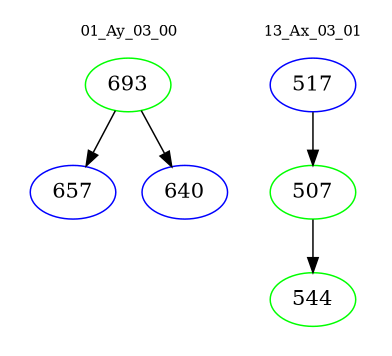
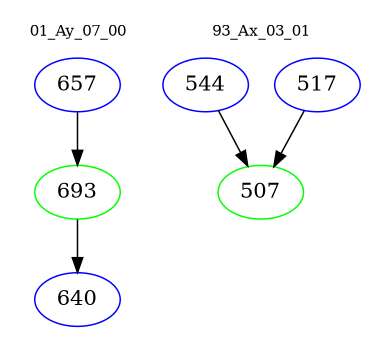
cluster "01_Ay_03_00": label "01_Ay_03_00" -> "01_Ay_07_00"
cluster "13_Ax_03_01": label "13_Ax_03_01" -> "93_Ax_03_01"
edge "693" -> "657": reversed
edge "507" -> "544": reversed
node "544": color green -> blue
